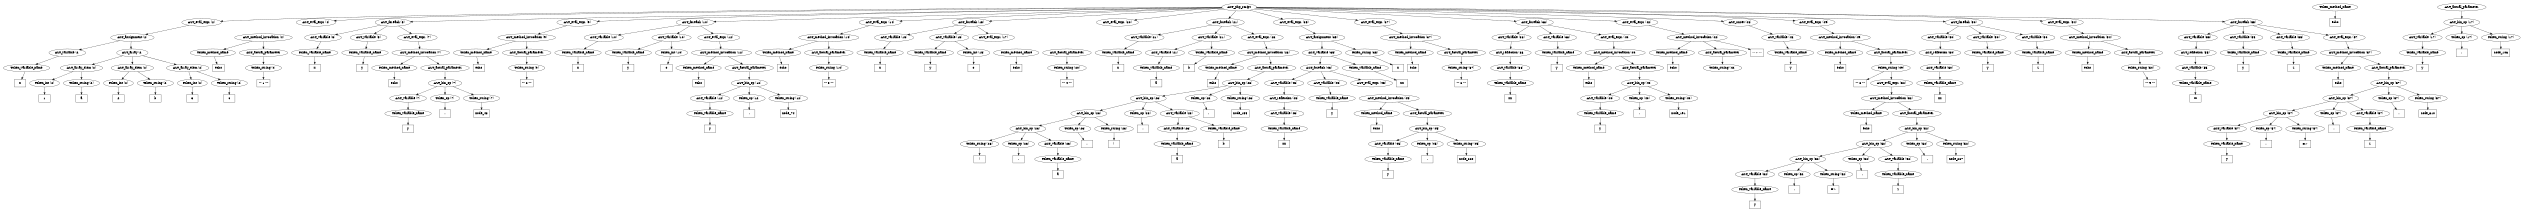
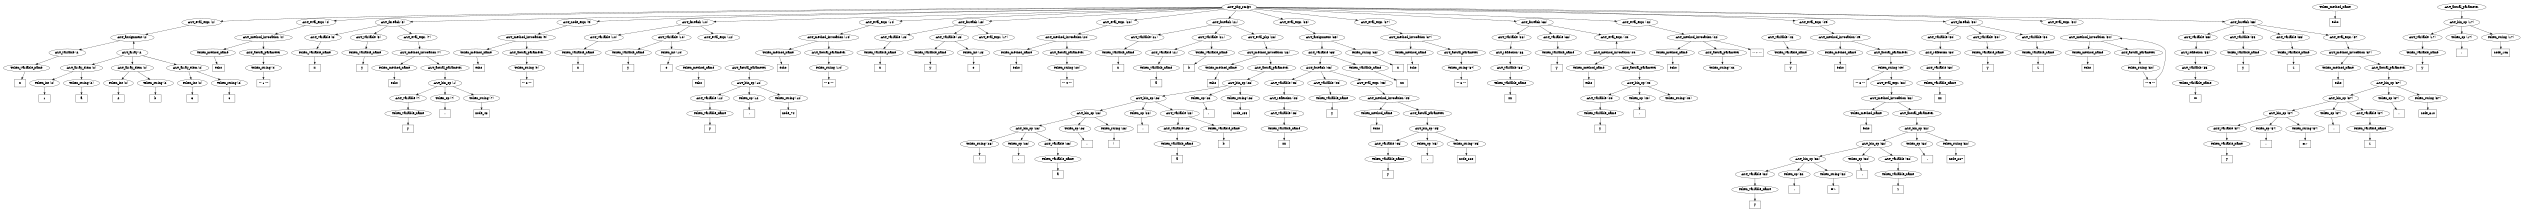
node "AST_eval_expr (9)": label "AST_eval_expr (9)" -> "AST_node_expr (9)"
node "AST_unset (48)": removed
edge "AST_eval_expr (54)" -> "AST_method_invocation (54)": now "** 9 **" -> "AST_method_invocation (54)"
edge "AST_eval_expr (4)" -> "AST_method_invocation (4)": added
node "AST_method_invocation (20)": added
node "AST_eval_expr (23)": label "AST_eval_expr (23)" -> "AST_eval_php (23)"
edge "AST_assignment (2)" -> "AST_array (2)": reversed
edge "AST_eval_expr (40)" -> "AST_method_invocation (40)": reversed
node "AST_method_invocation (12)": removed
node "AST_bin_op (7)": label "AST_bin_op (7)" -> "AST_bin_op (1)"
edge "AST_eval_expr (45)" -> "AST_method_invocation (45)": added
node "node_191": removed
